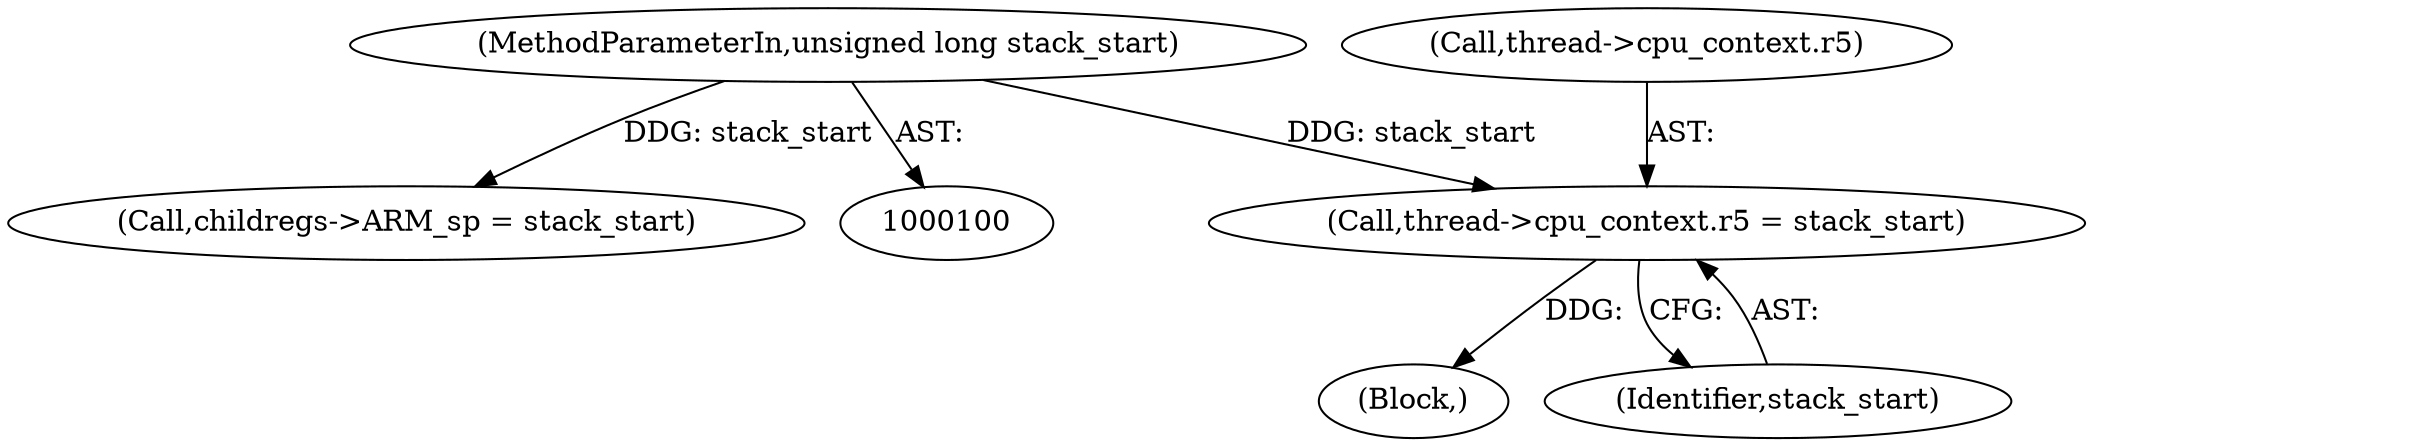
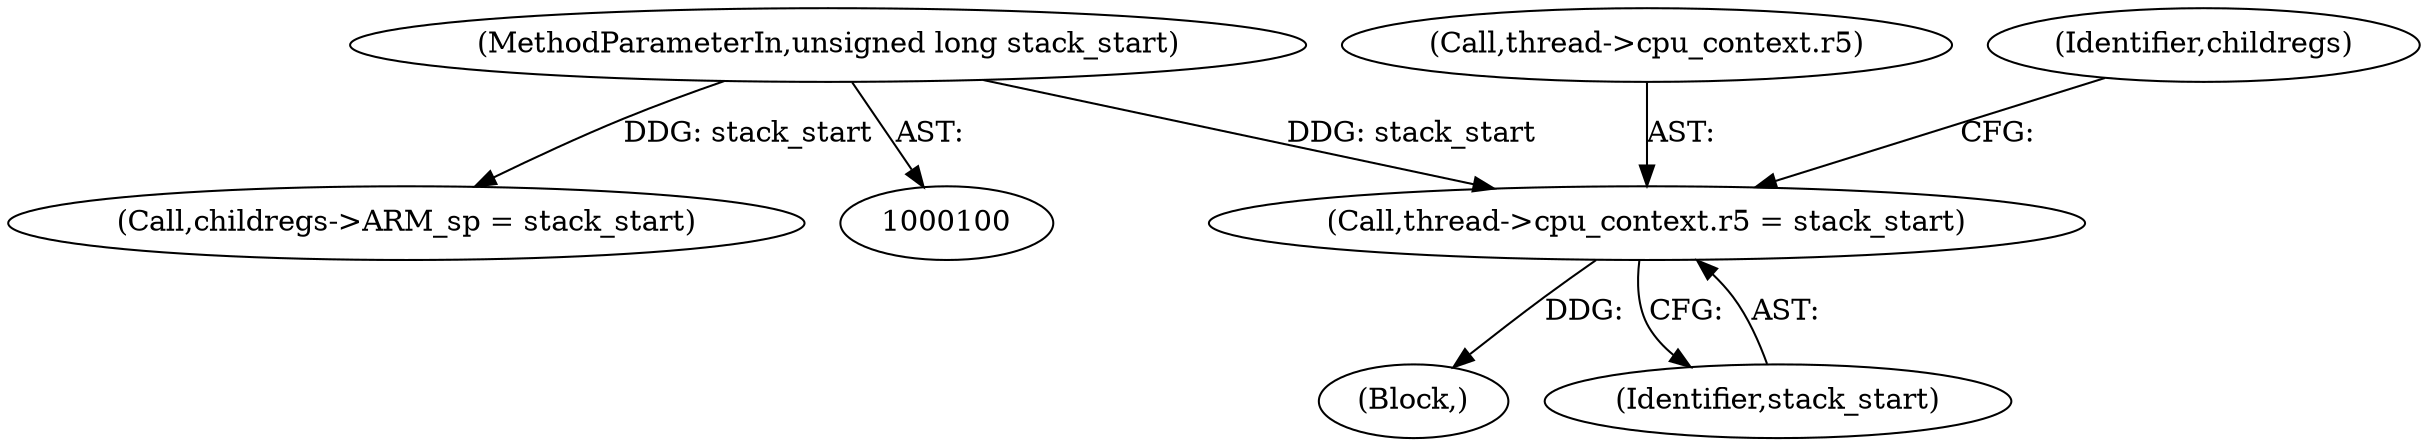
node "(Identifier,childregs)": added
